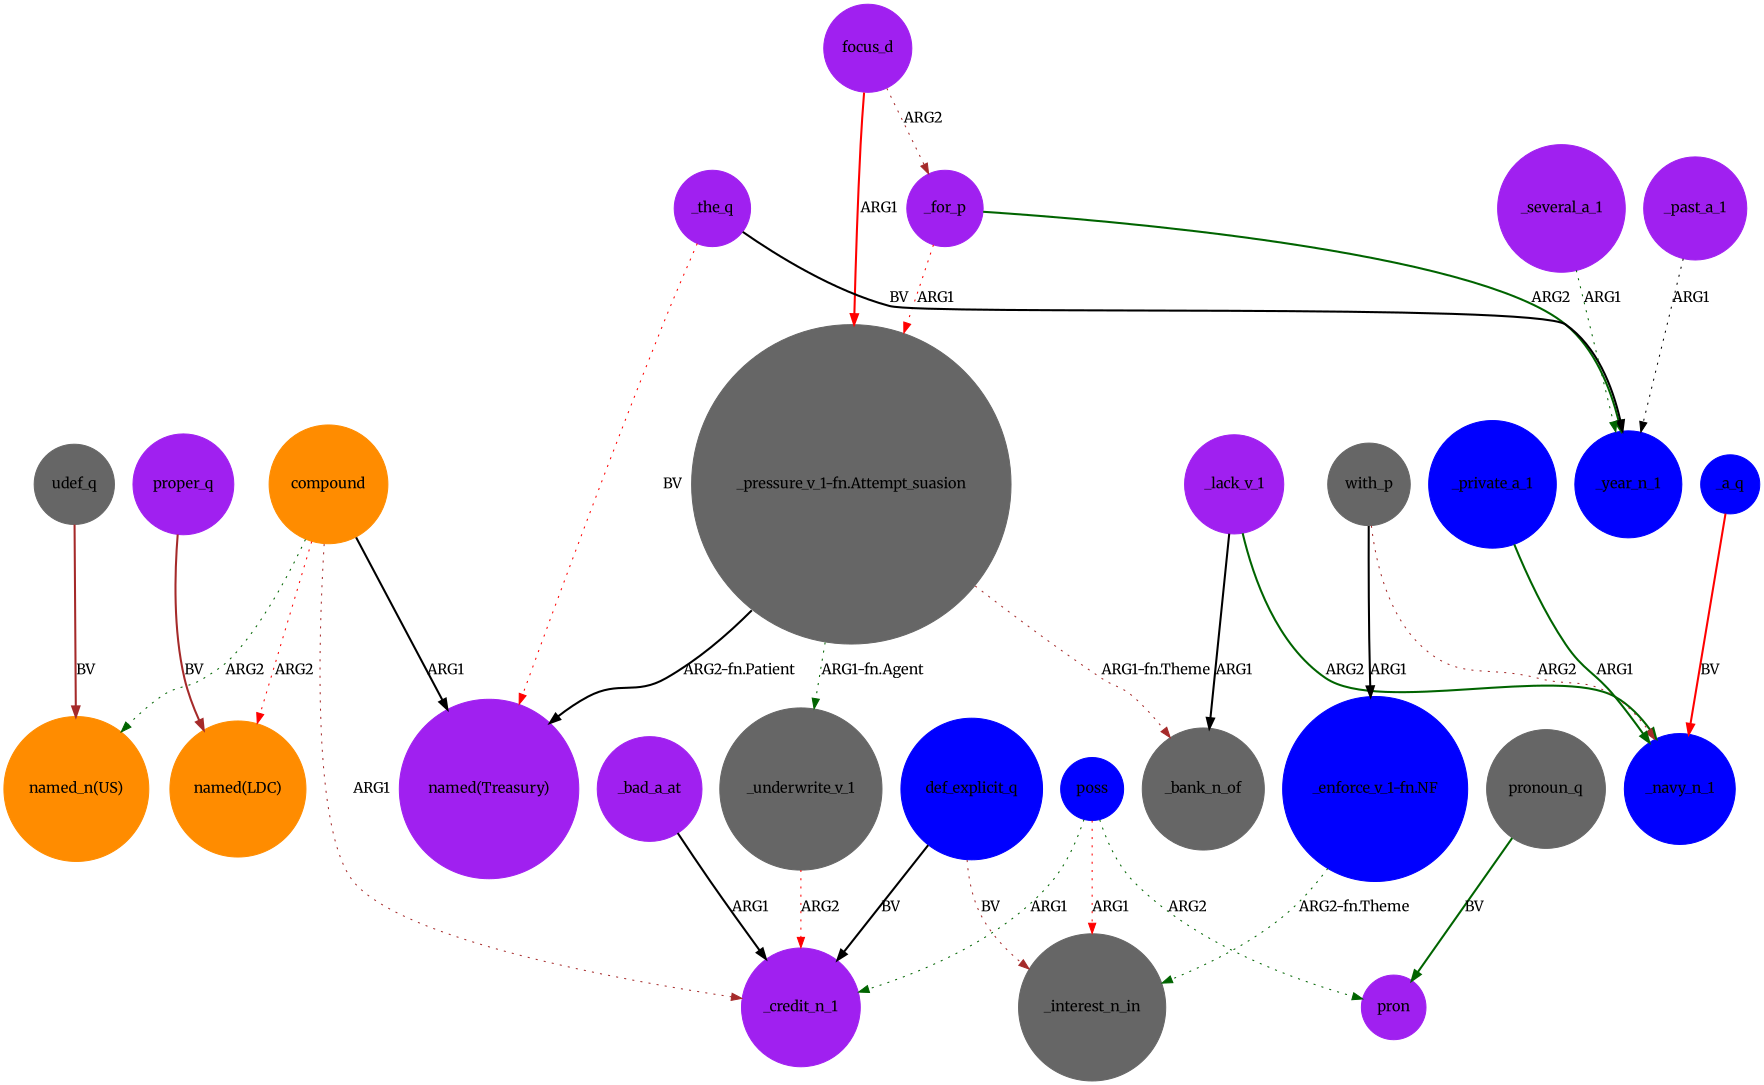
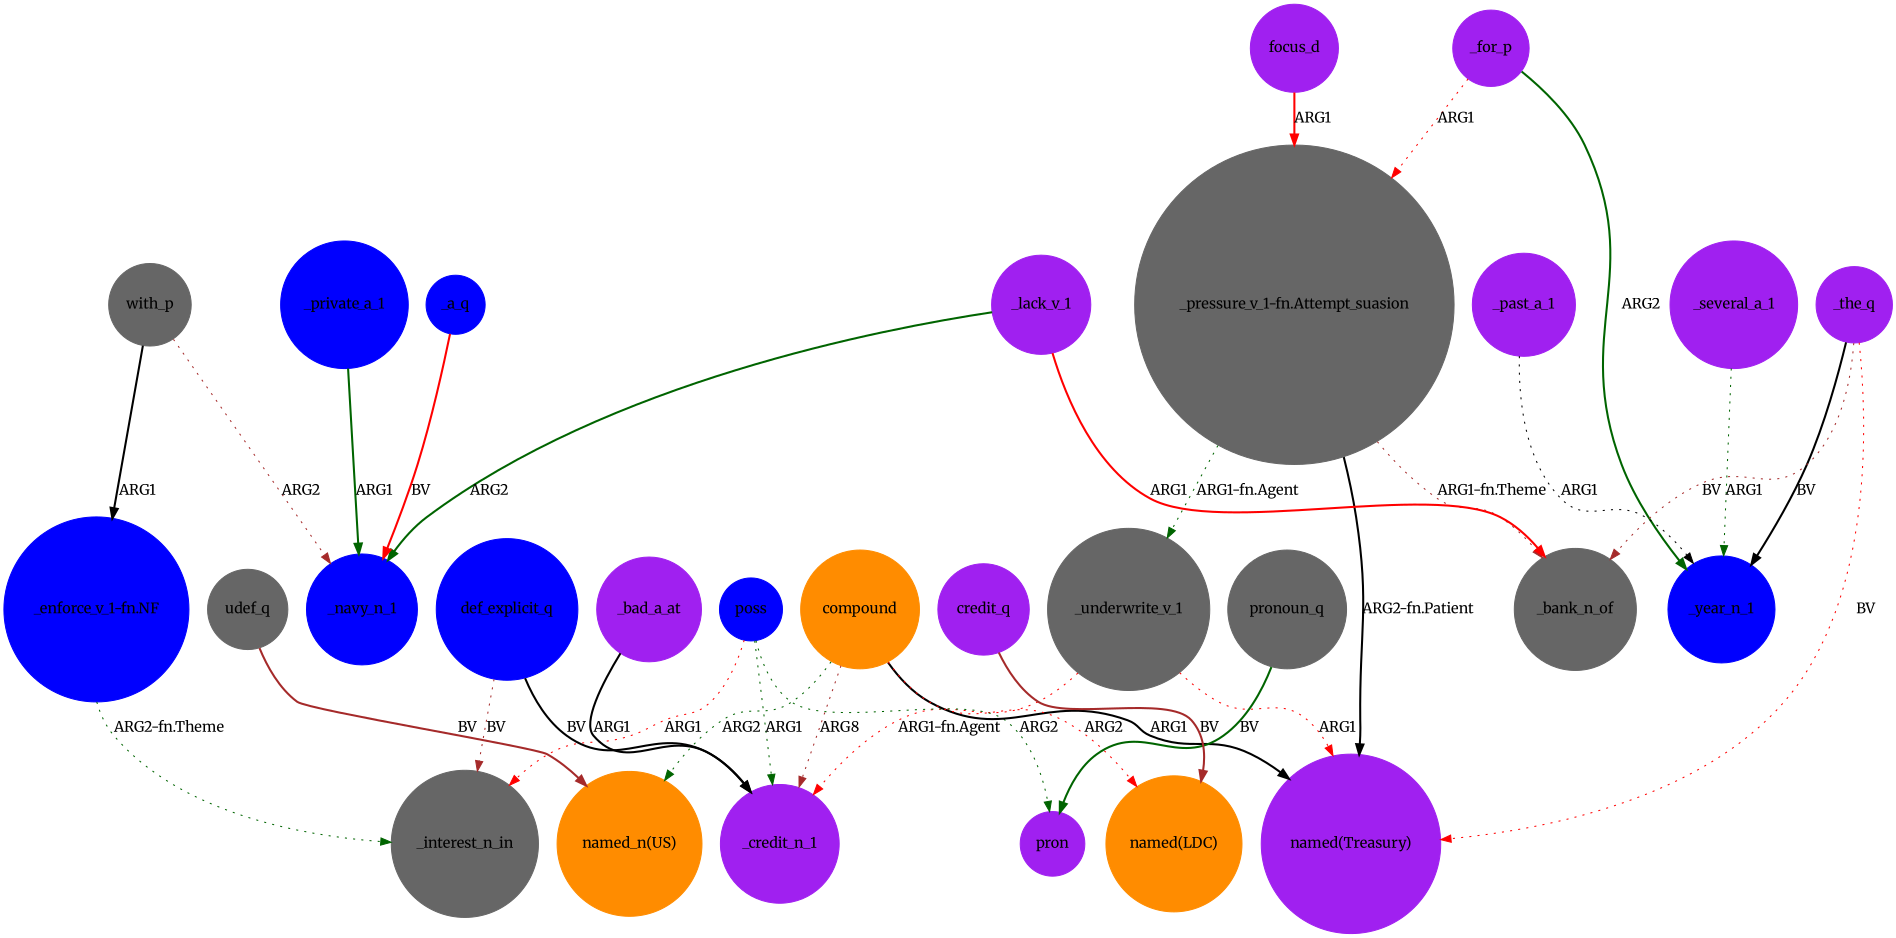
edge "focus_d" -> "_for_p": removed, label "ARG2"
edge "_the_q" -> "_bank_n_of": added, label "BV"
node "proper_q": label "proper_q" -> "credit_q"
edge "_lack_v_1" -> "_bank_n_of": color black -> red
edge "_underwrite_v_1" -> "named(Treasury)": added, label "ARG1"
edge "compound" -> "_credit_n_1": label "ARG1" -> "ARG8"
edge "_underwrite_v_1" -> "_credit_n_1": label "ARG2" -> "ARG1-fn.Agent"
